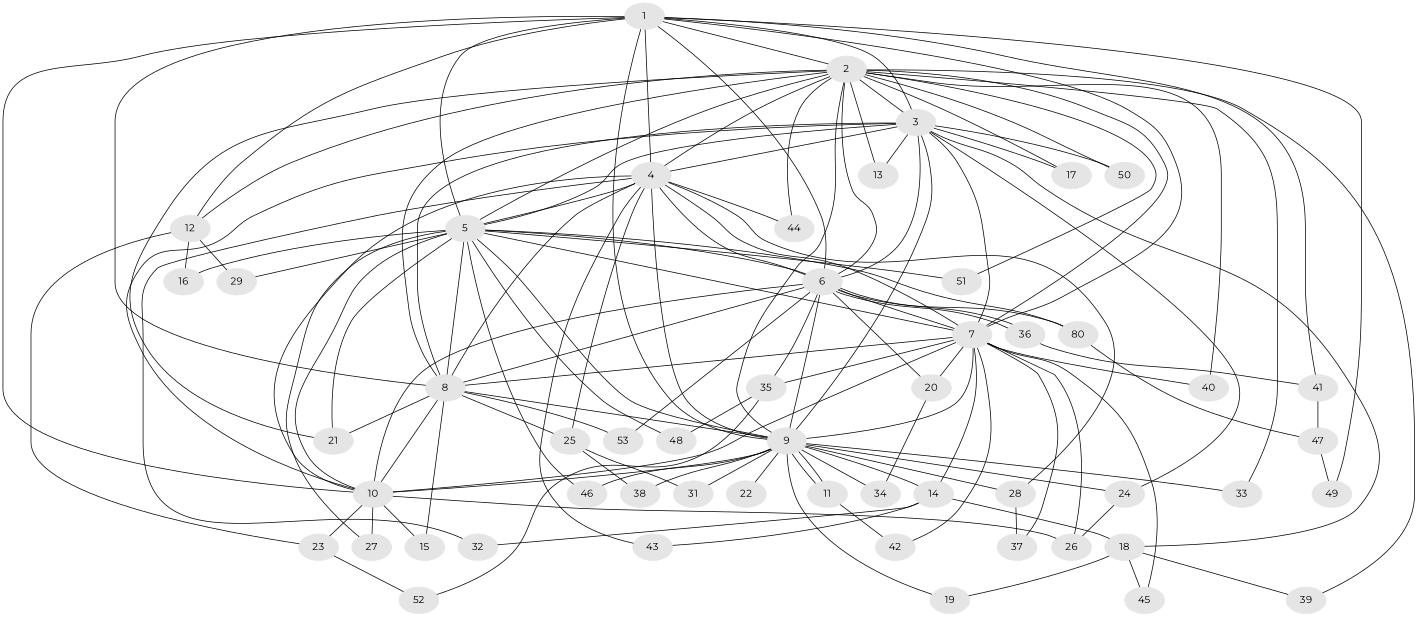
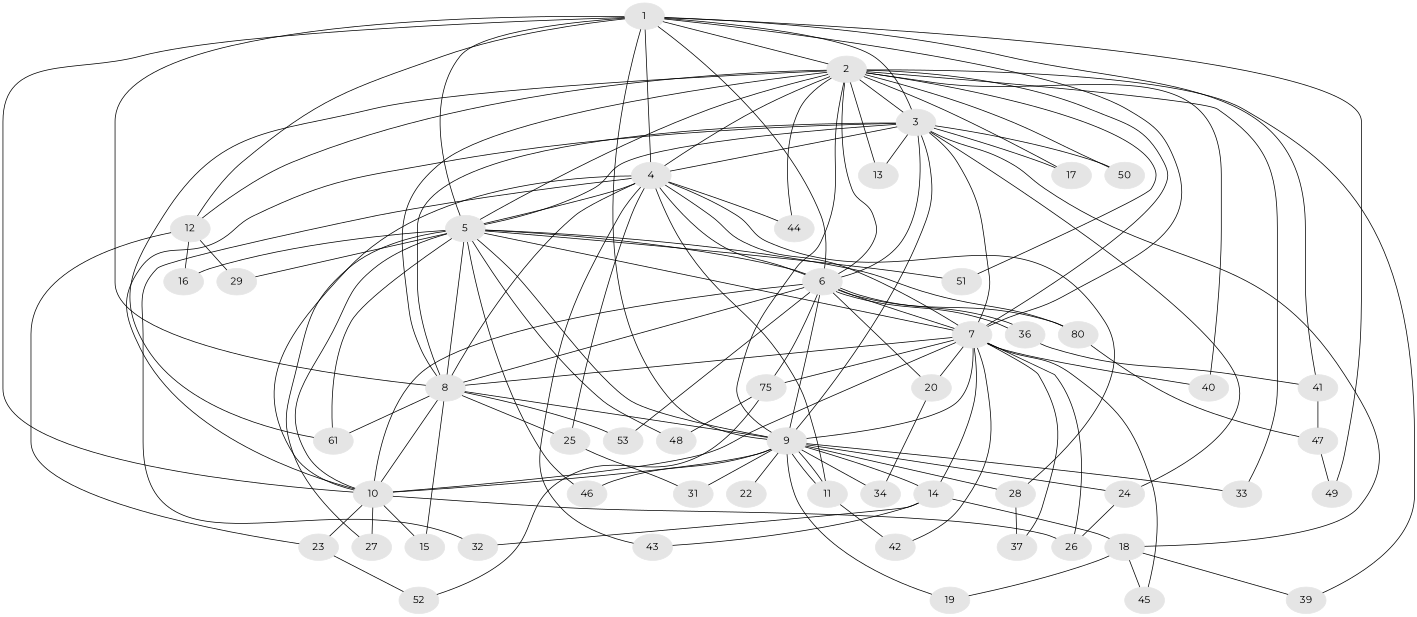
edge "4" -- "9": now "4" -- "11"
node "35": label "35" -> "75"
node "21": label "21" -> "61"
node "38": removed
